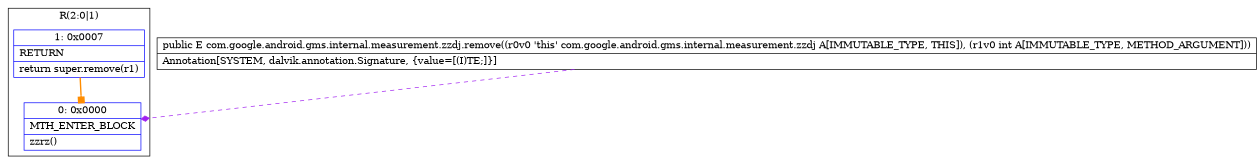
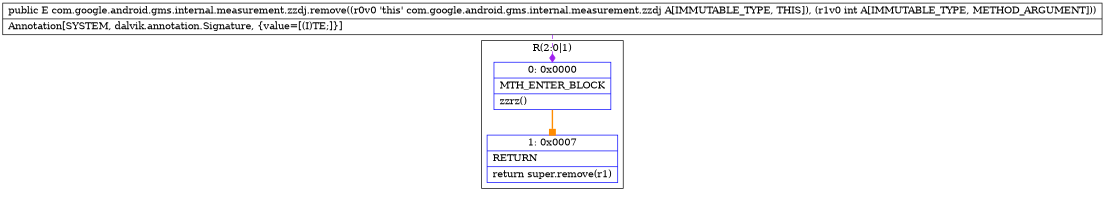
edge "1: 0x0007" -> "0: 0x0000": reversed
